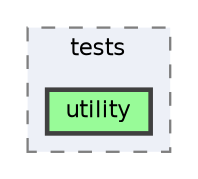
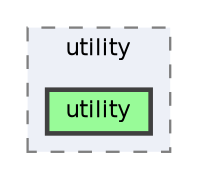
cluster "tests": label "tests" -> "utility"
